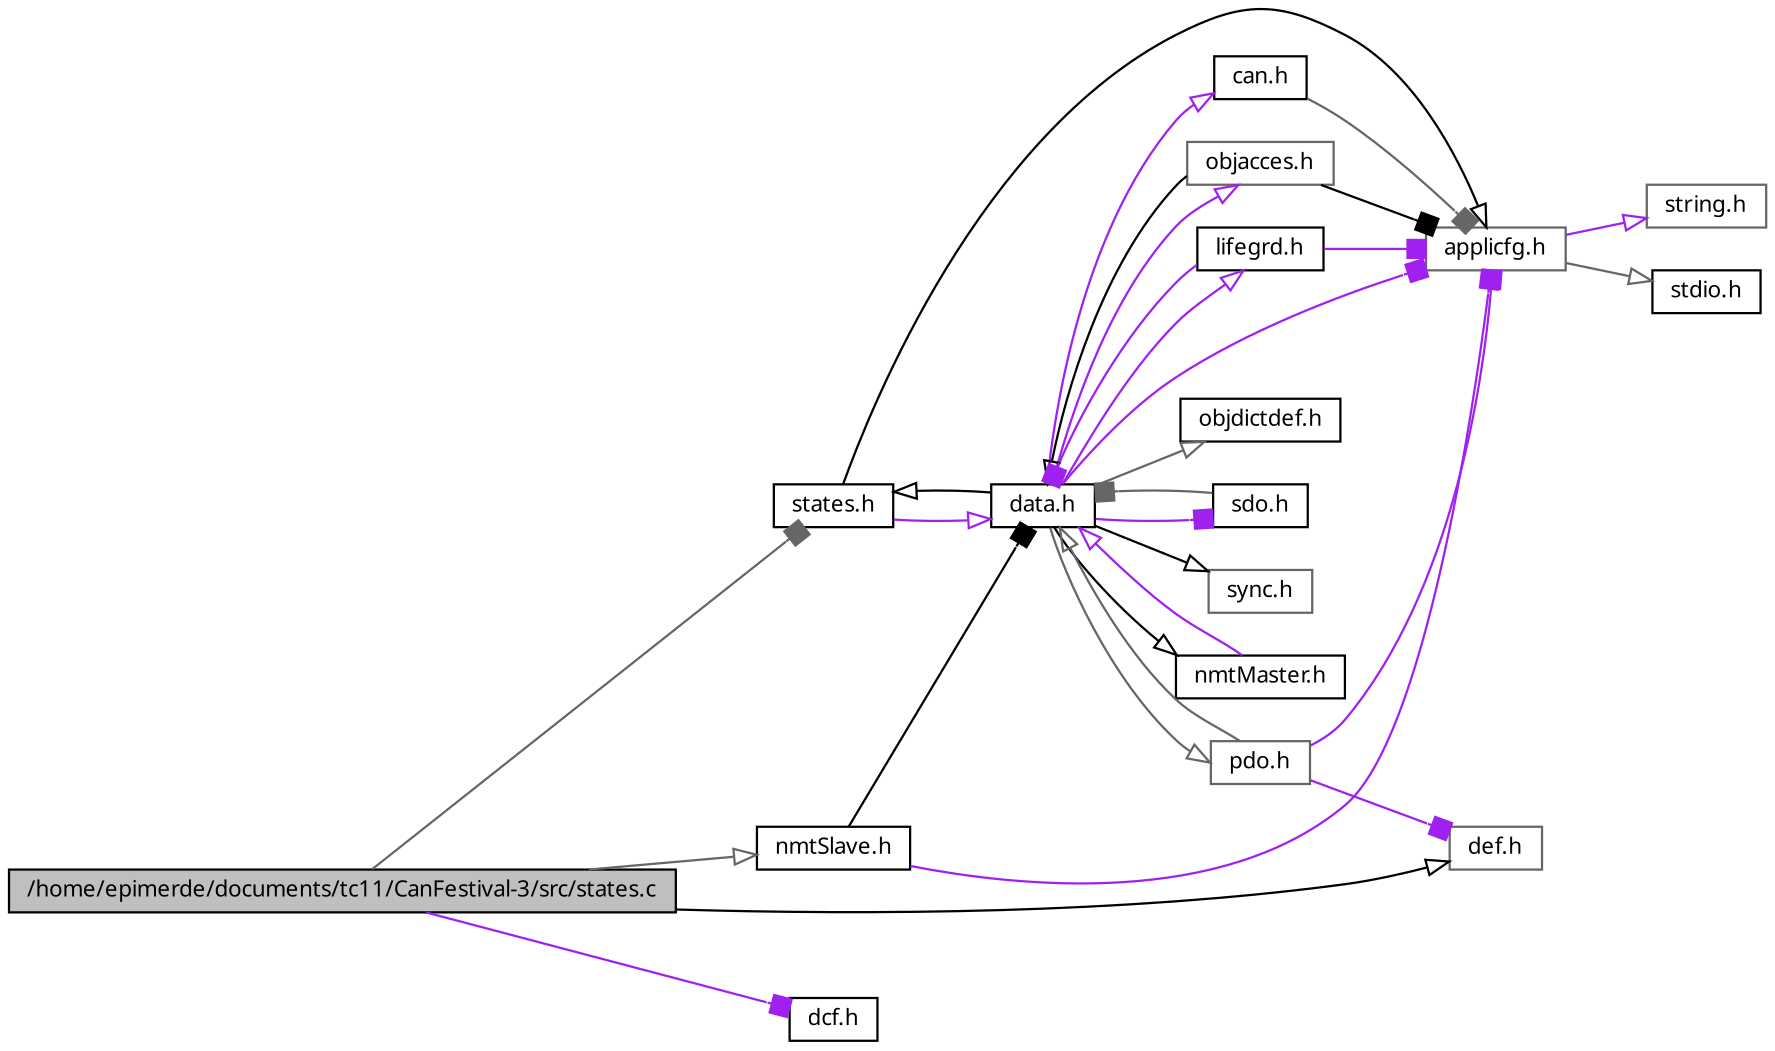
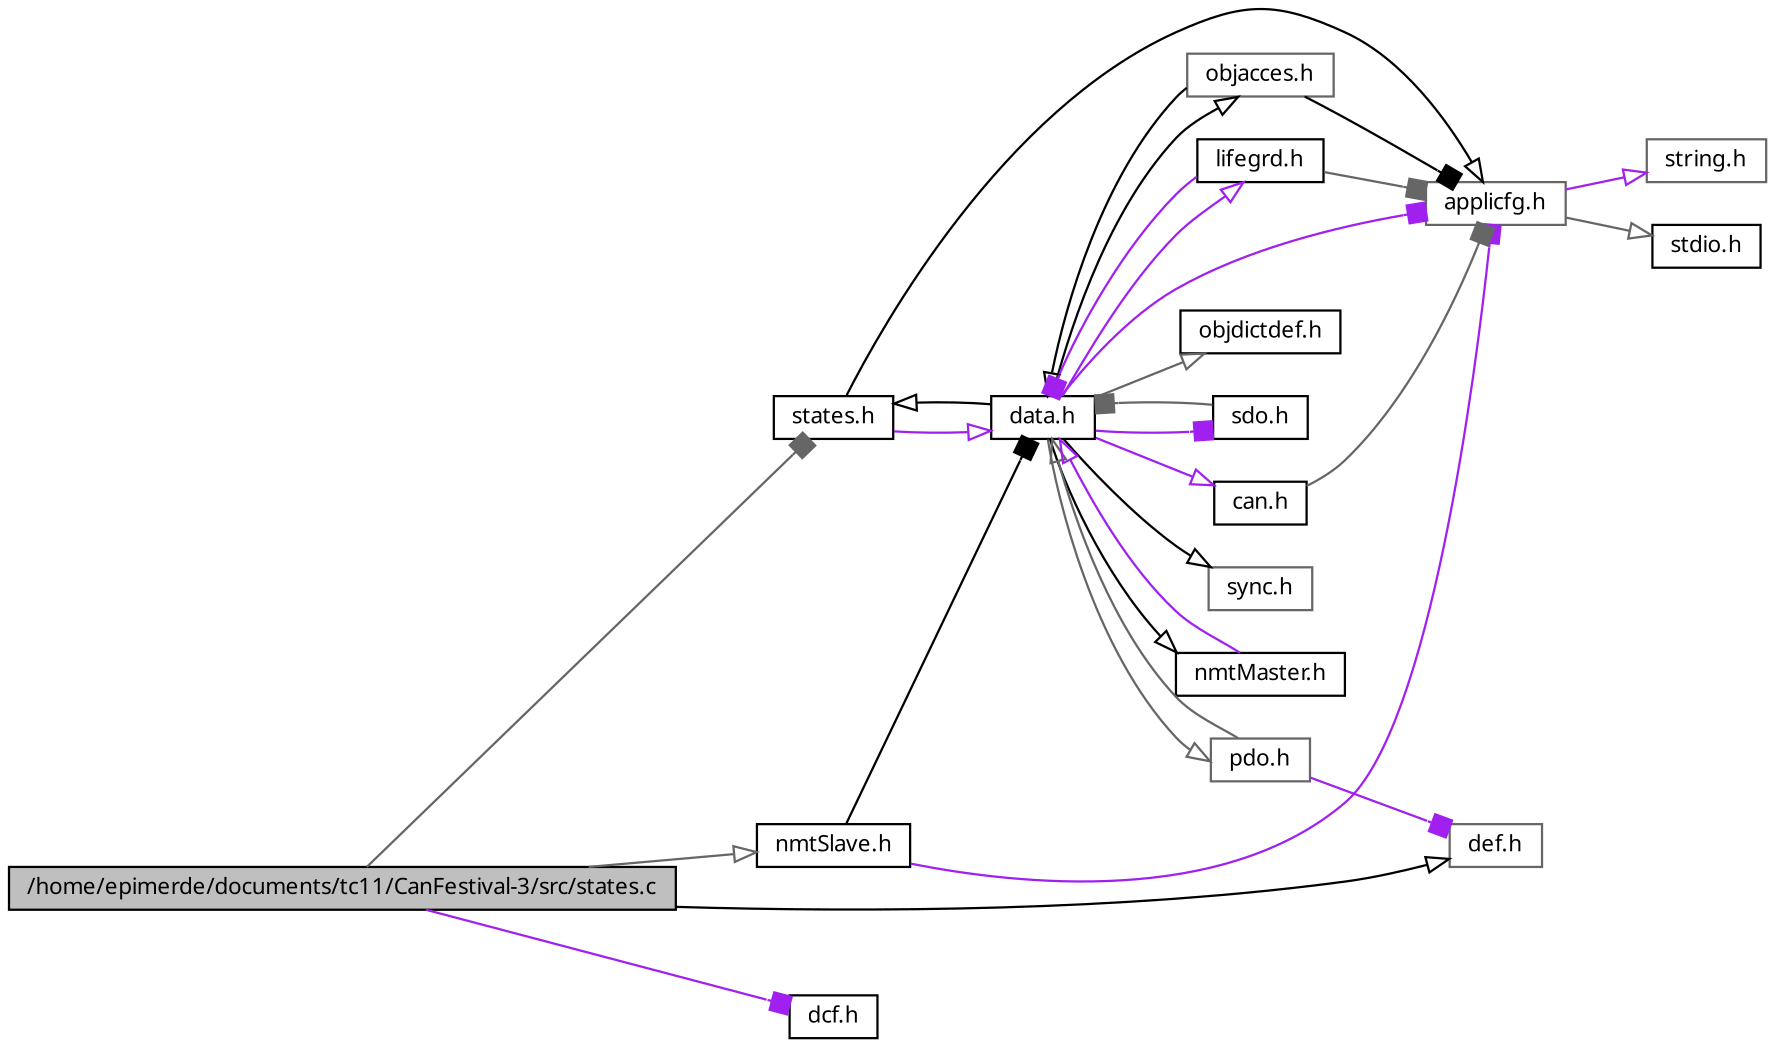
edge "lifegrd.h" -> "applicfg.h": color purple -> gray40
edge "data.h" -> "objacces.h": color purple -> black
edge "pdo.h" -> "applicfg.h": removed
